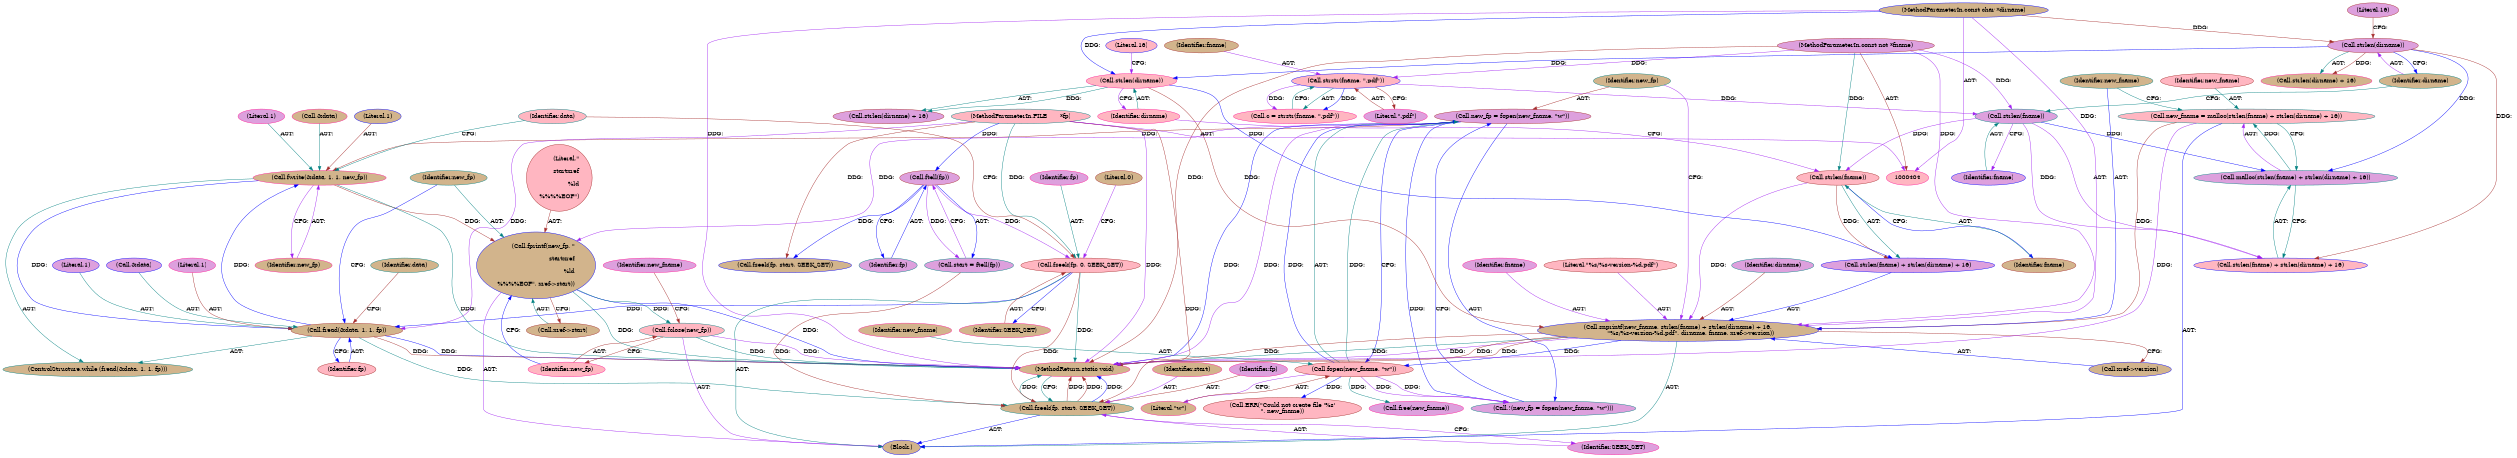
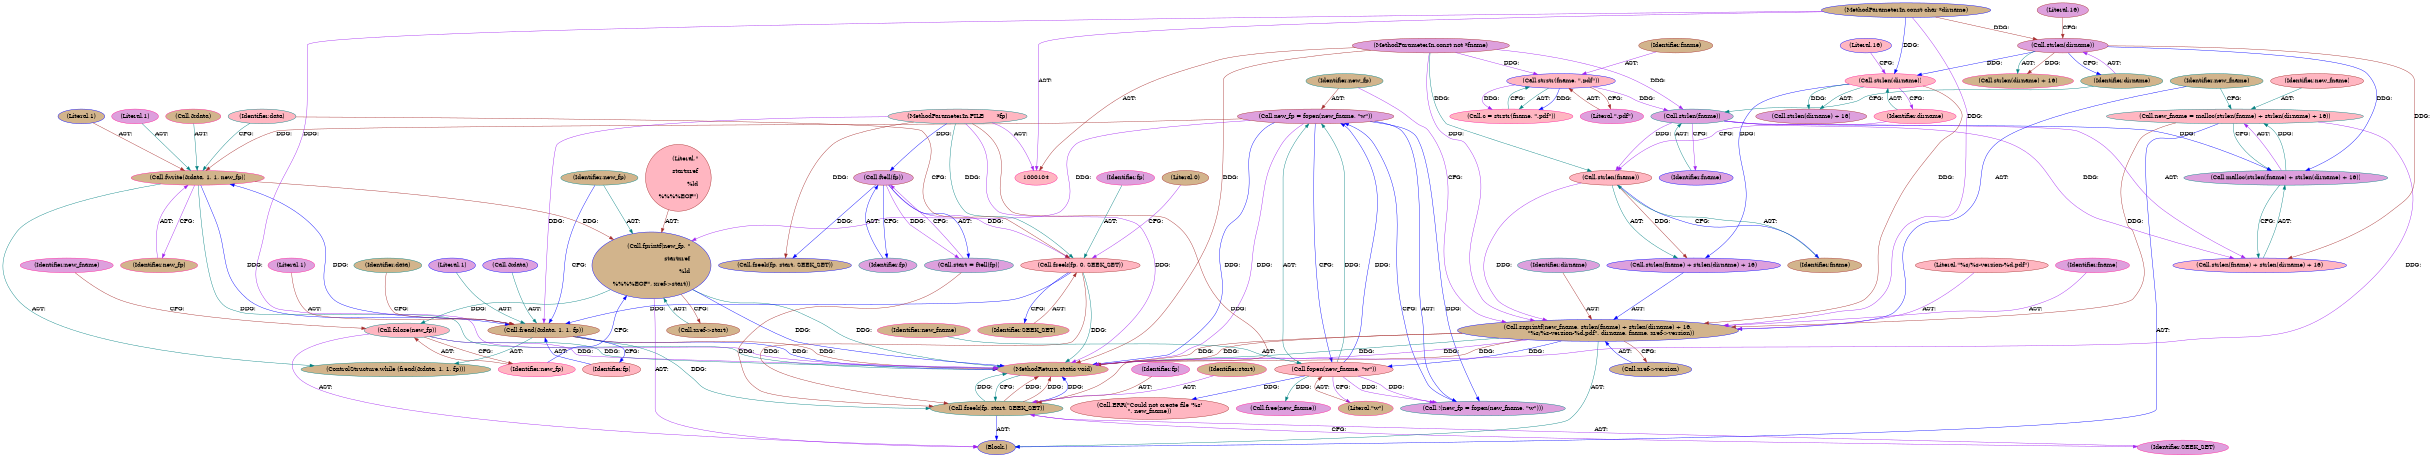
node "1000404": label "1000404" -> "1000104"
edge "(Call,fseek(fp, 0, SEEK_SET))" -> "(Block,)": removed, label "AST:"
